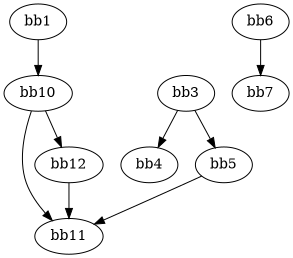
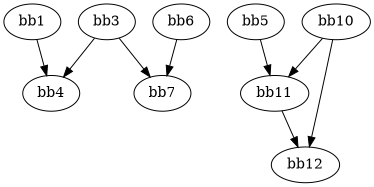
edge "bb1" -> "bb10": now "bb1" -> "bb4"
edge "bb3" -> "bb5": now "bb3" -> "bb7"
edge "bb12" -> "bb11": reversed
